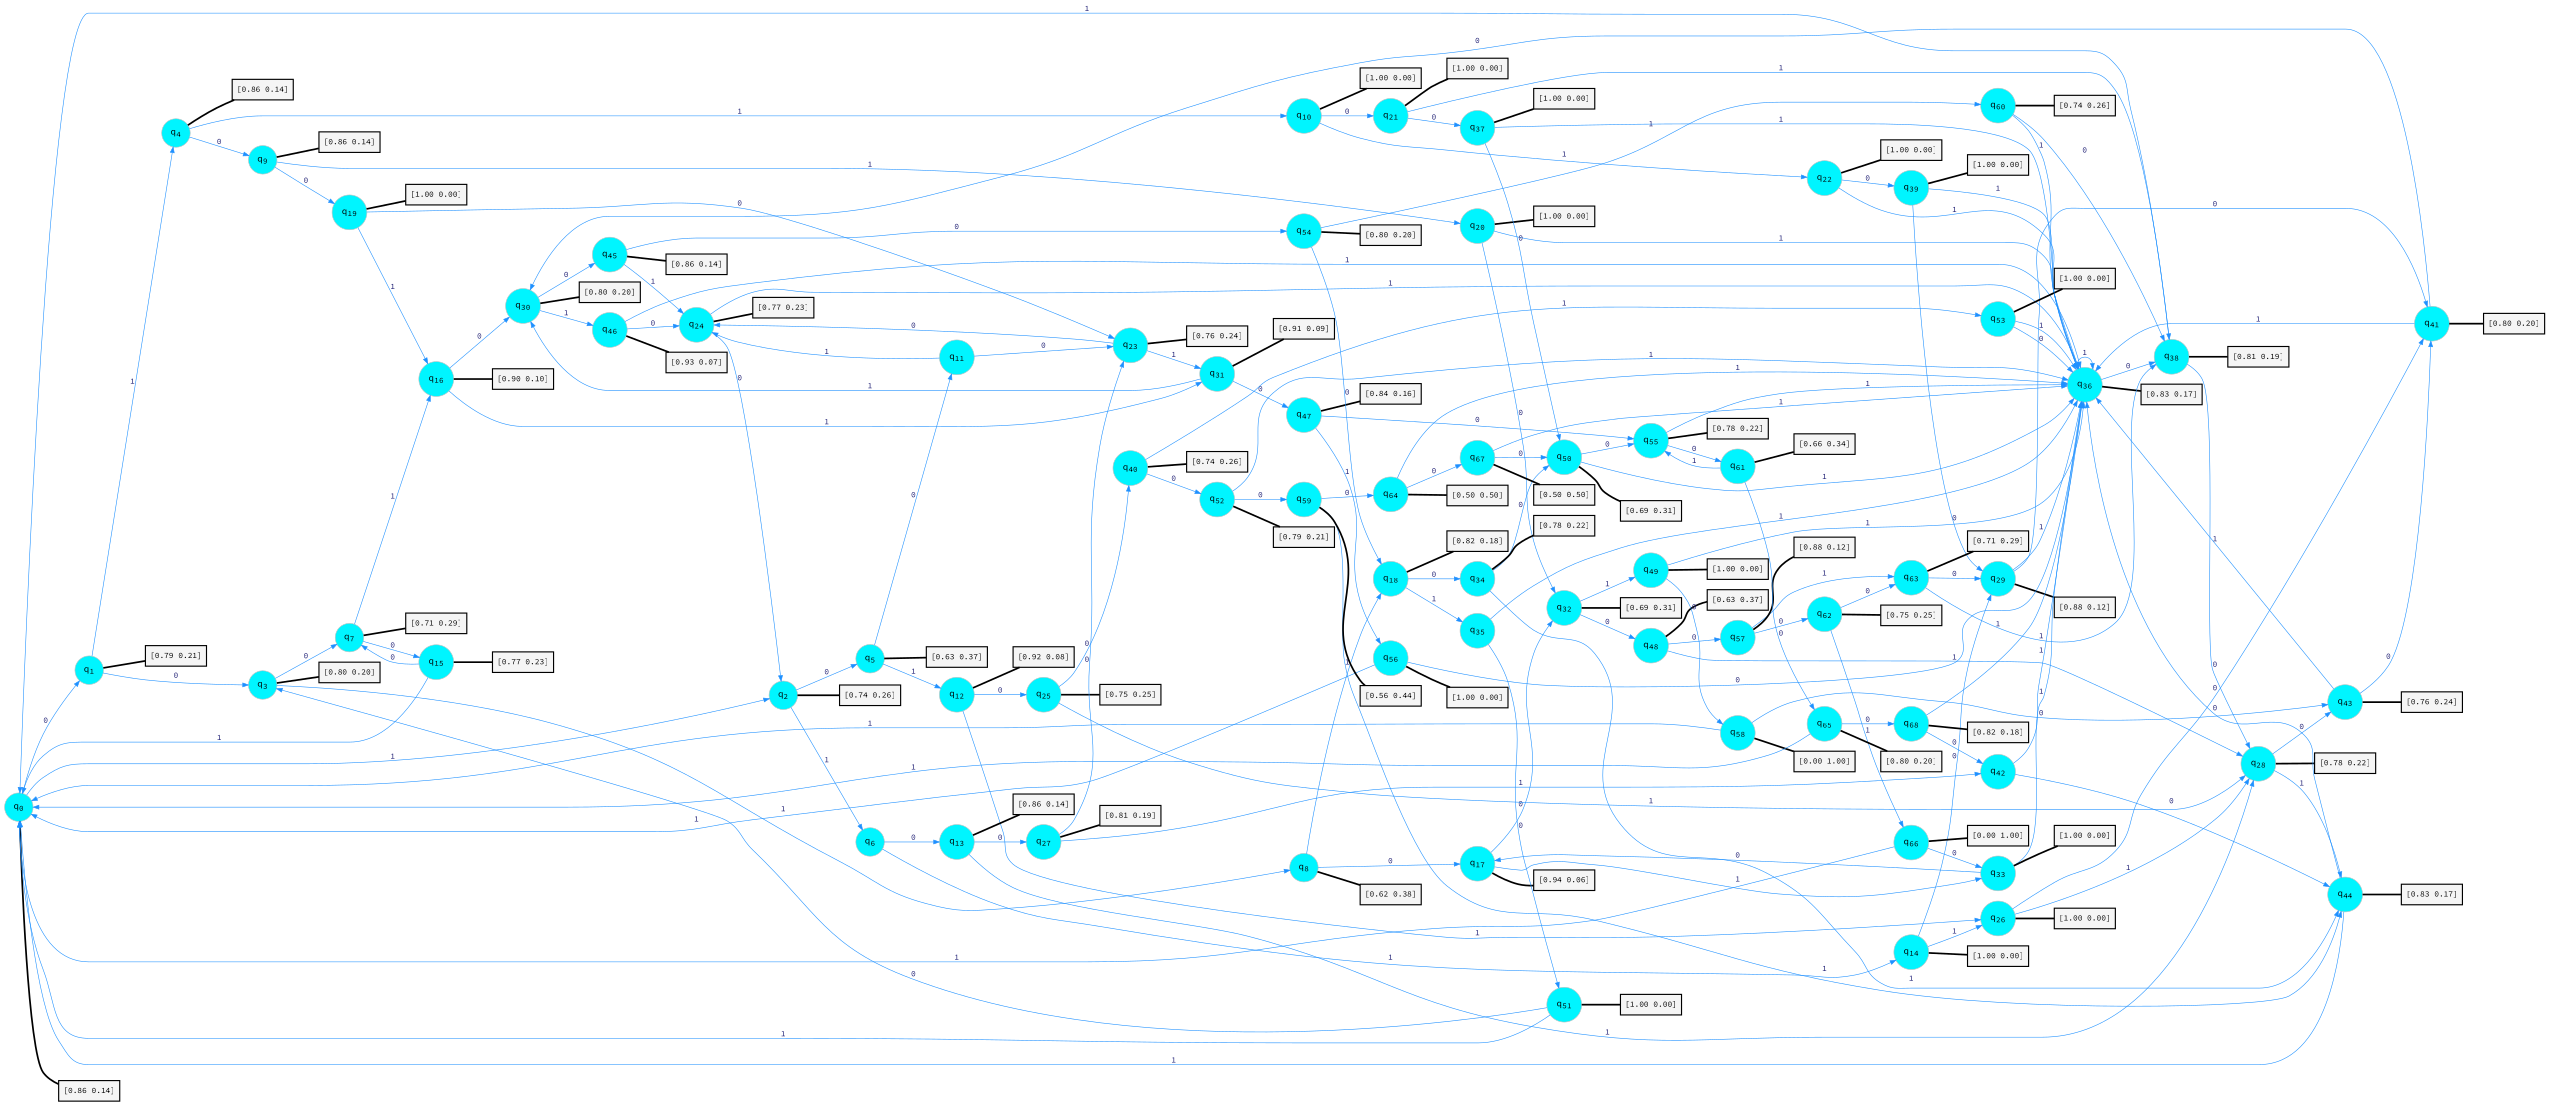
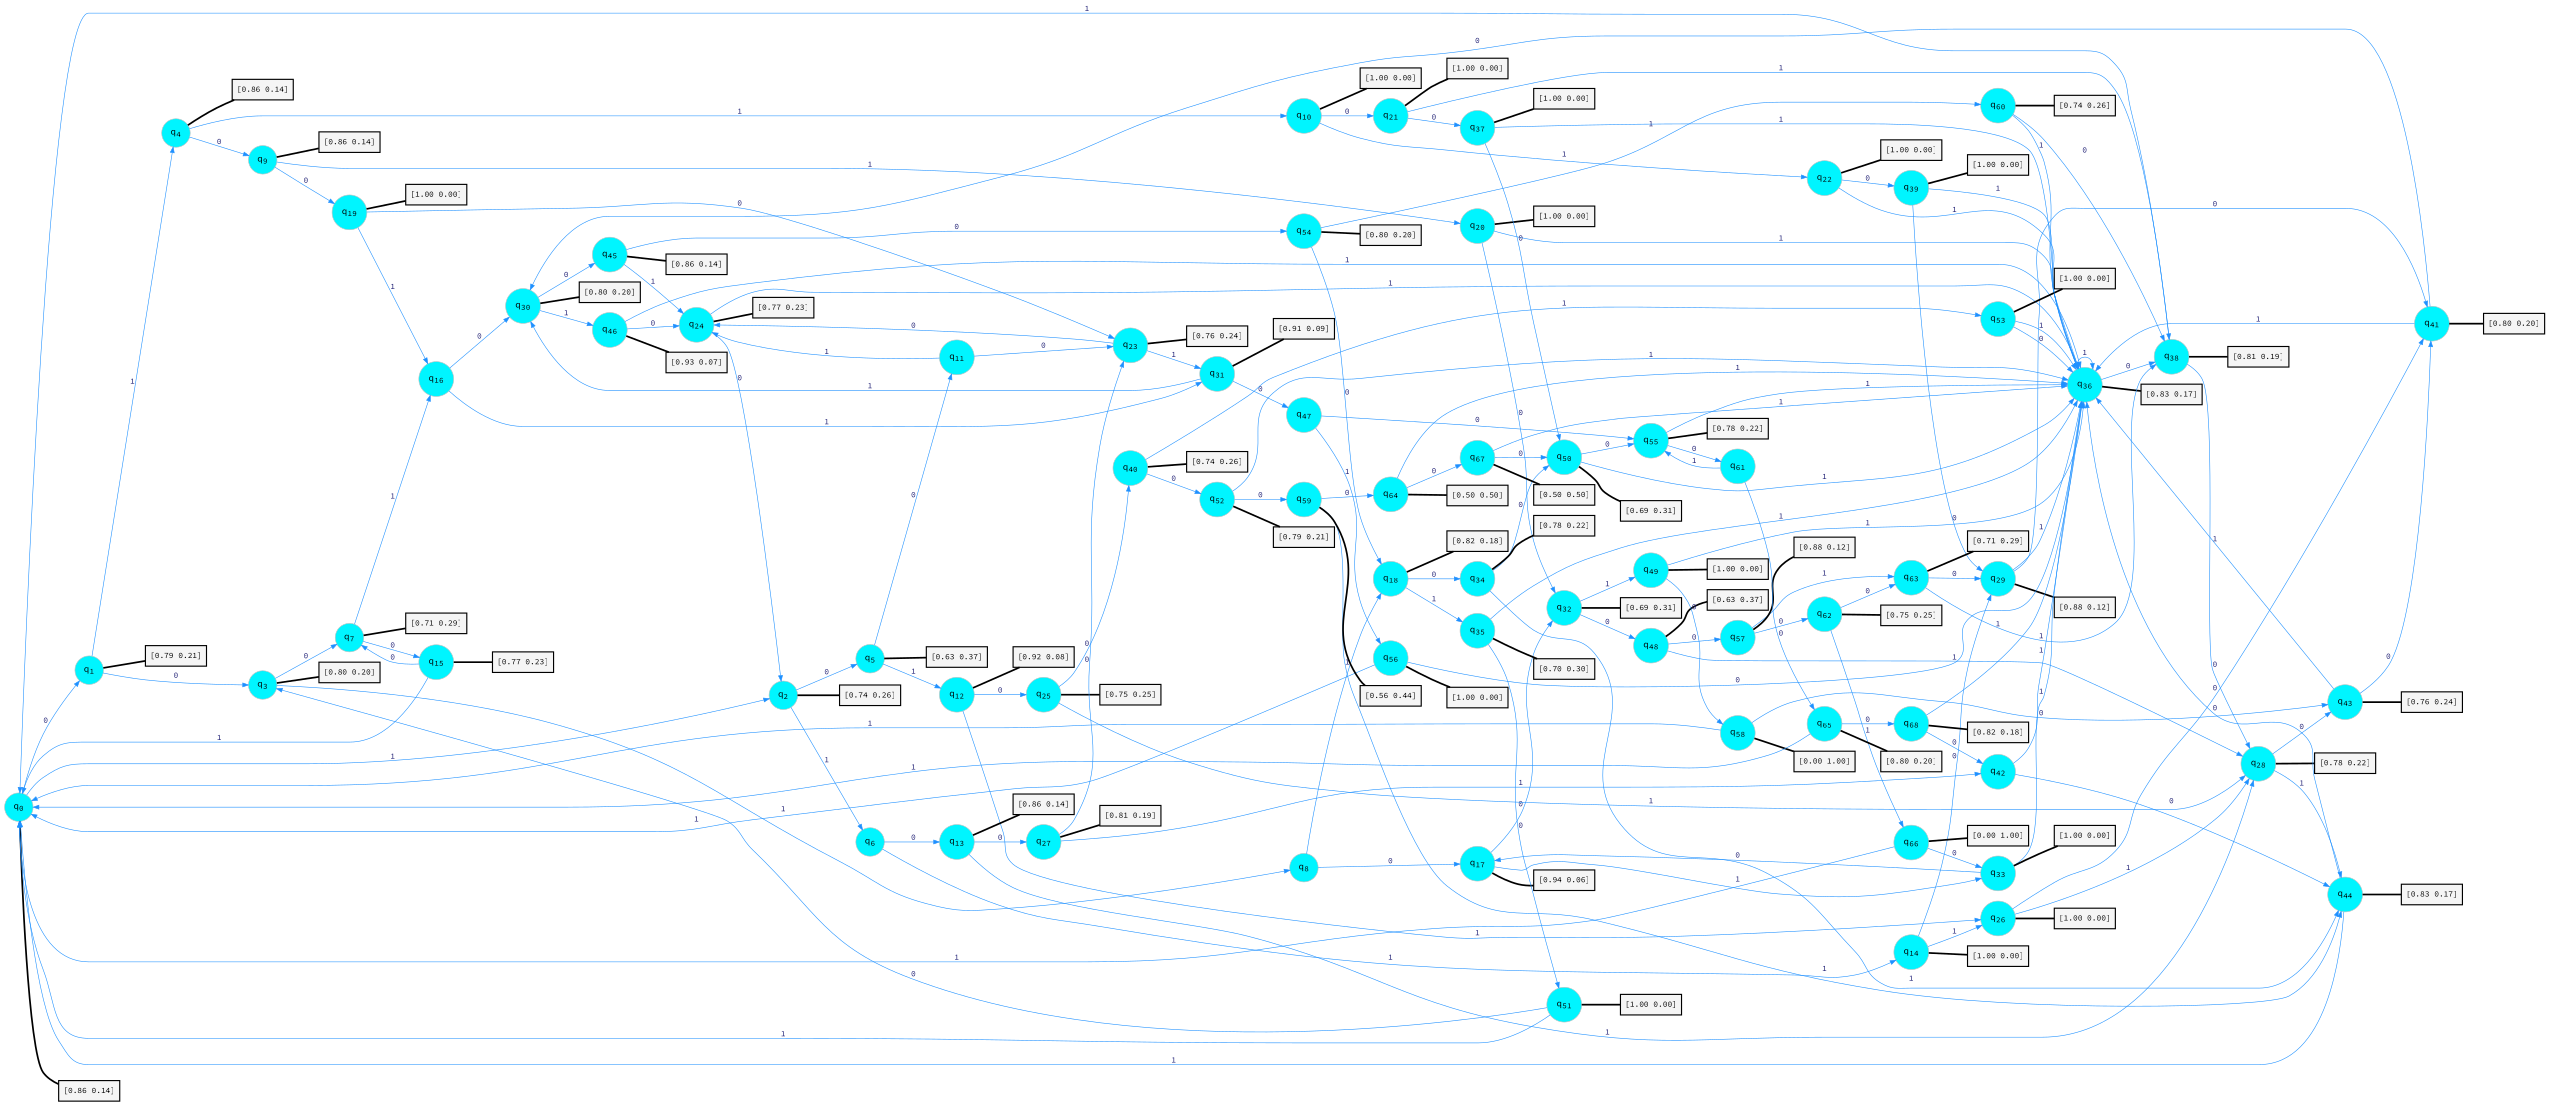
node "[0.90 0.10]": removed
node "[0.84 0.16]": removed
node "[0.66 0.34]": removed
node "[0.70 0.30]": added
node "[0.62 0.38]": removed
